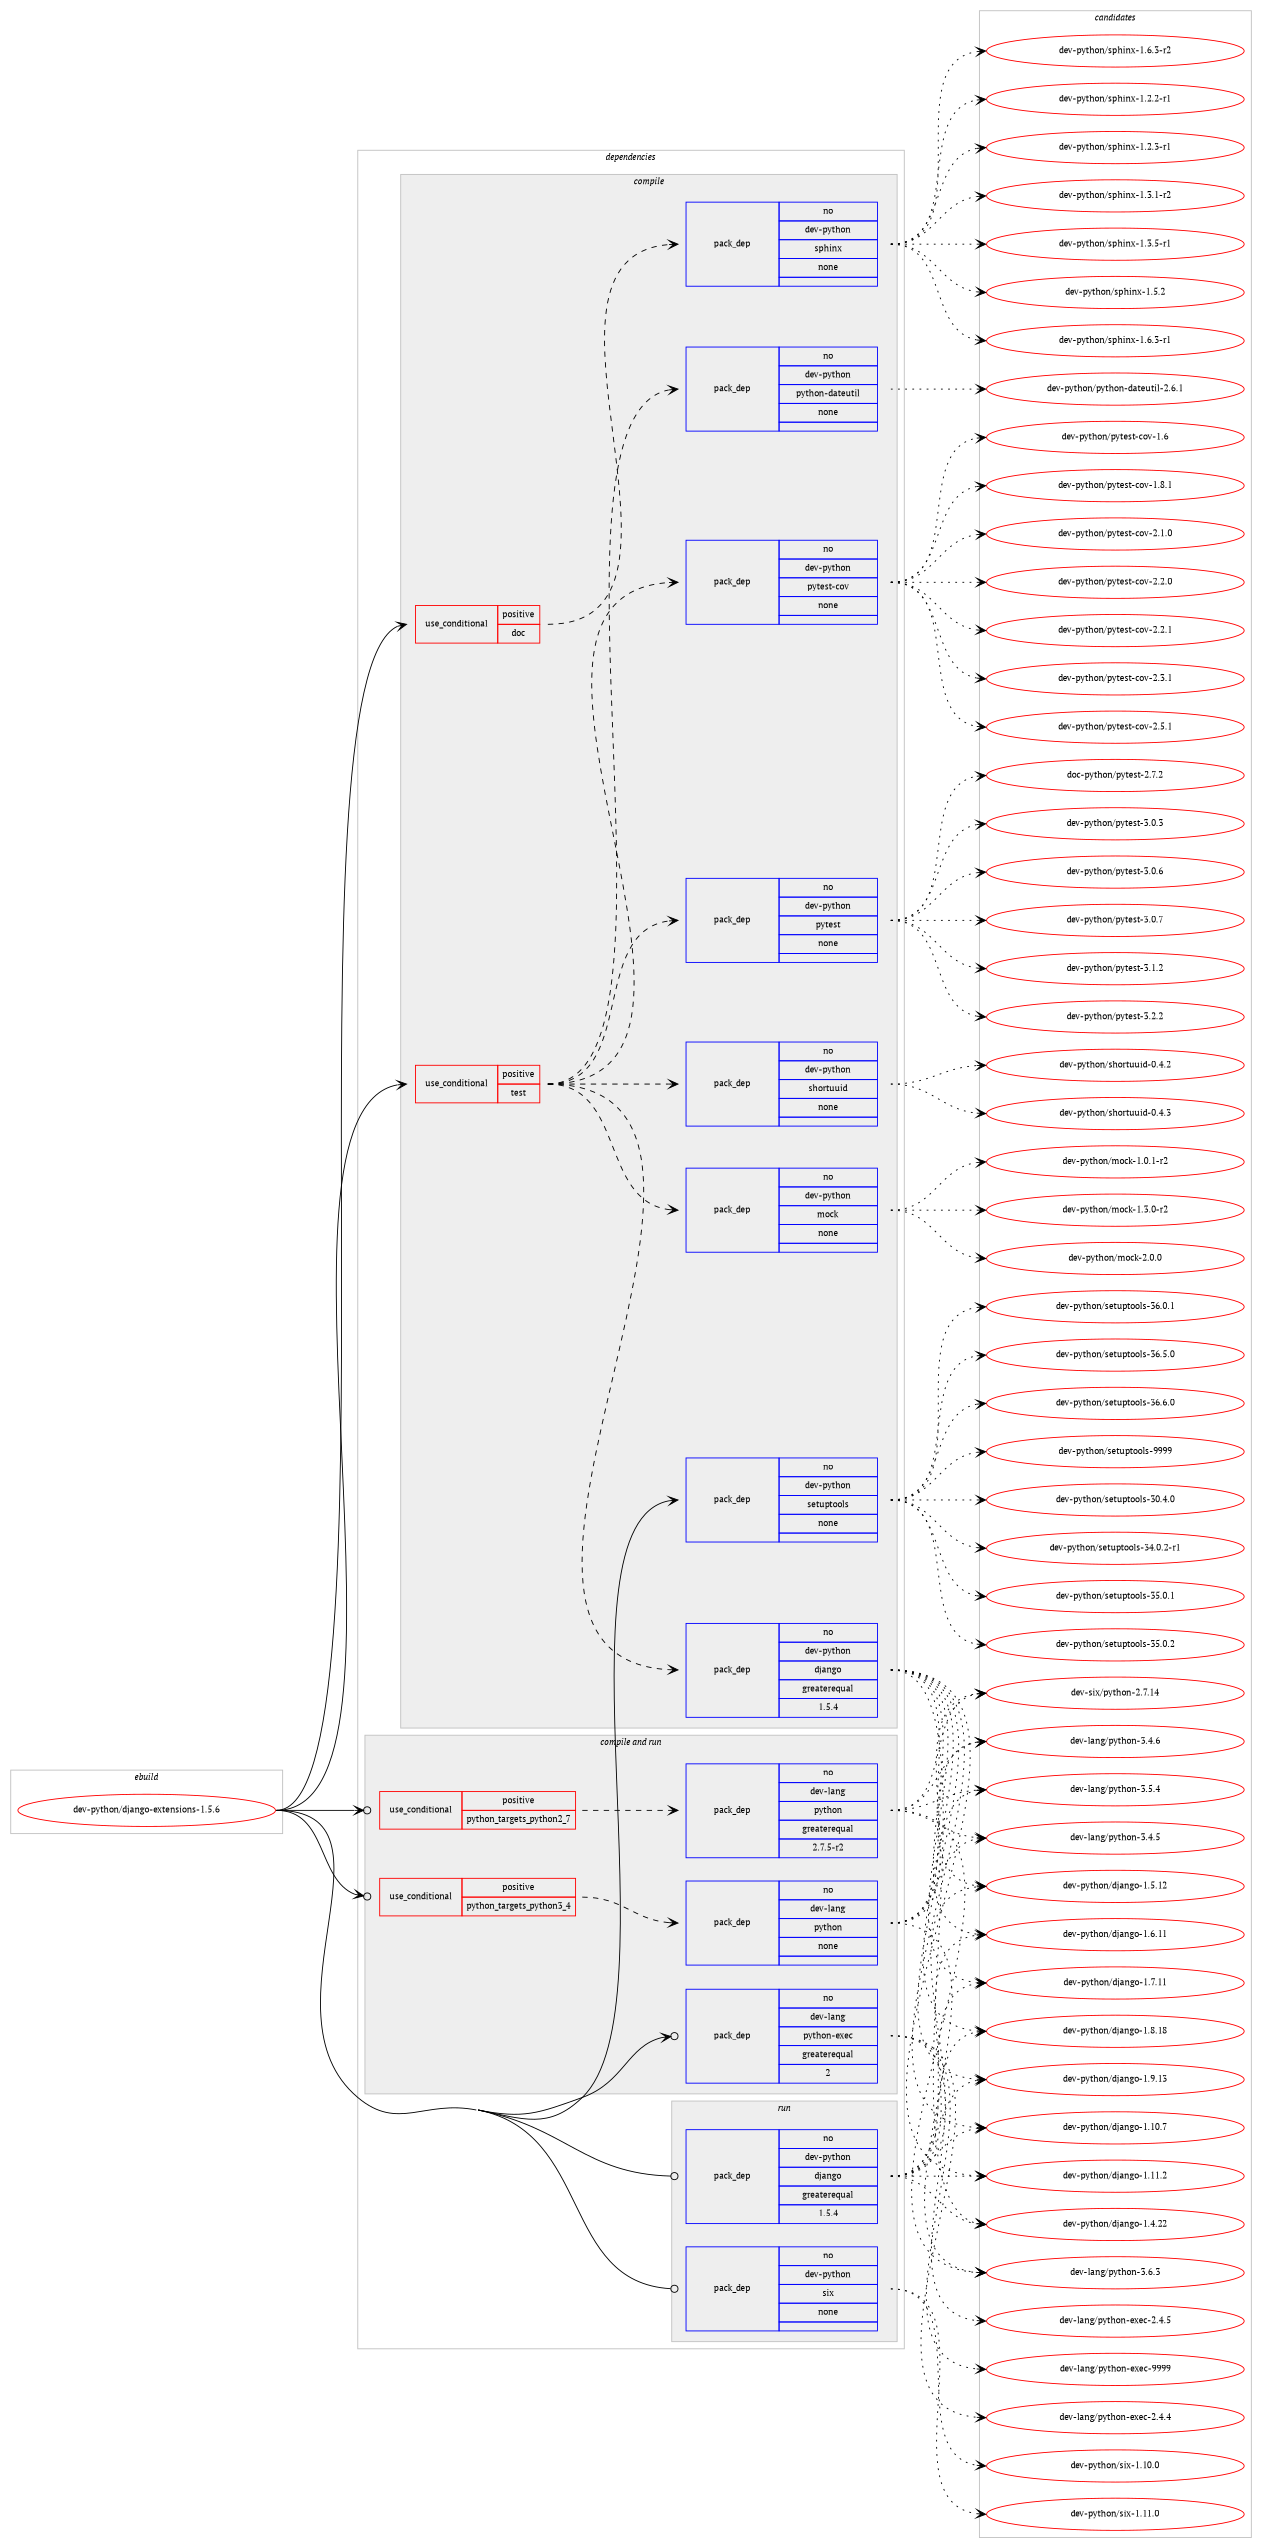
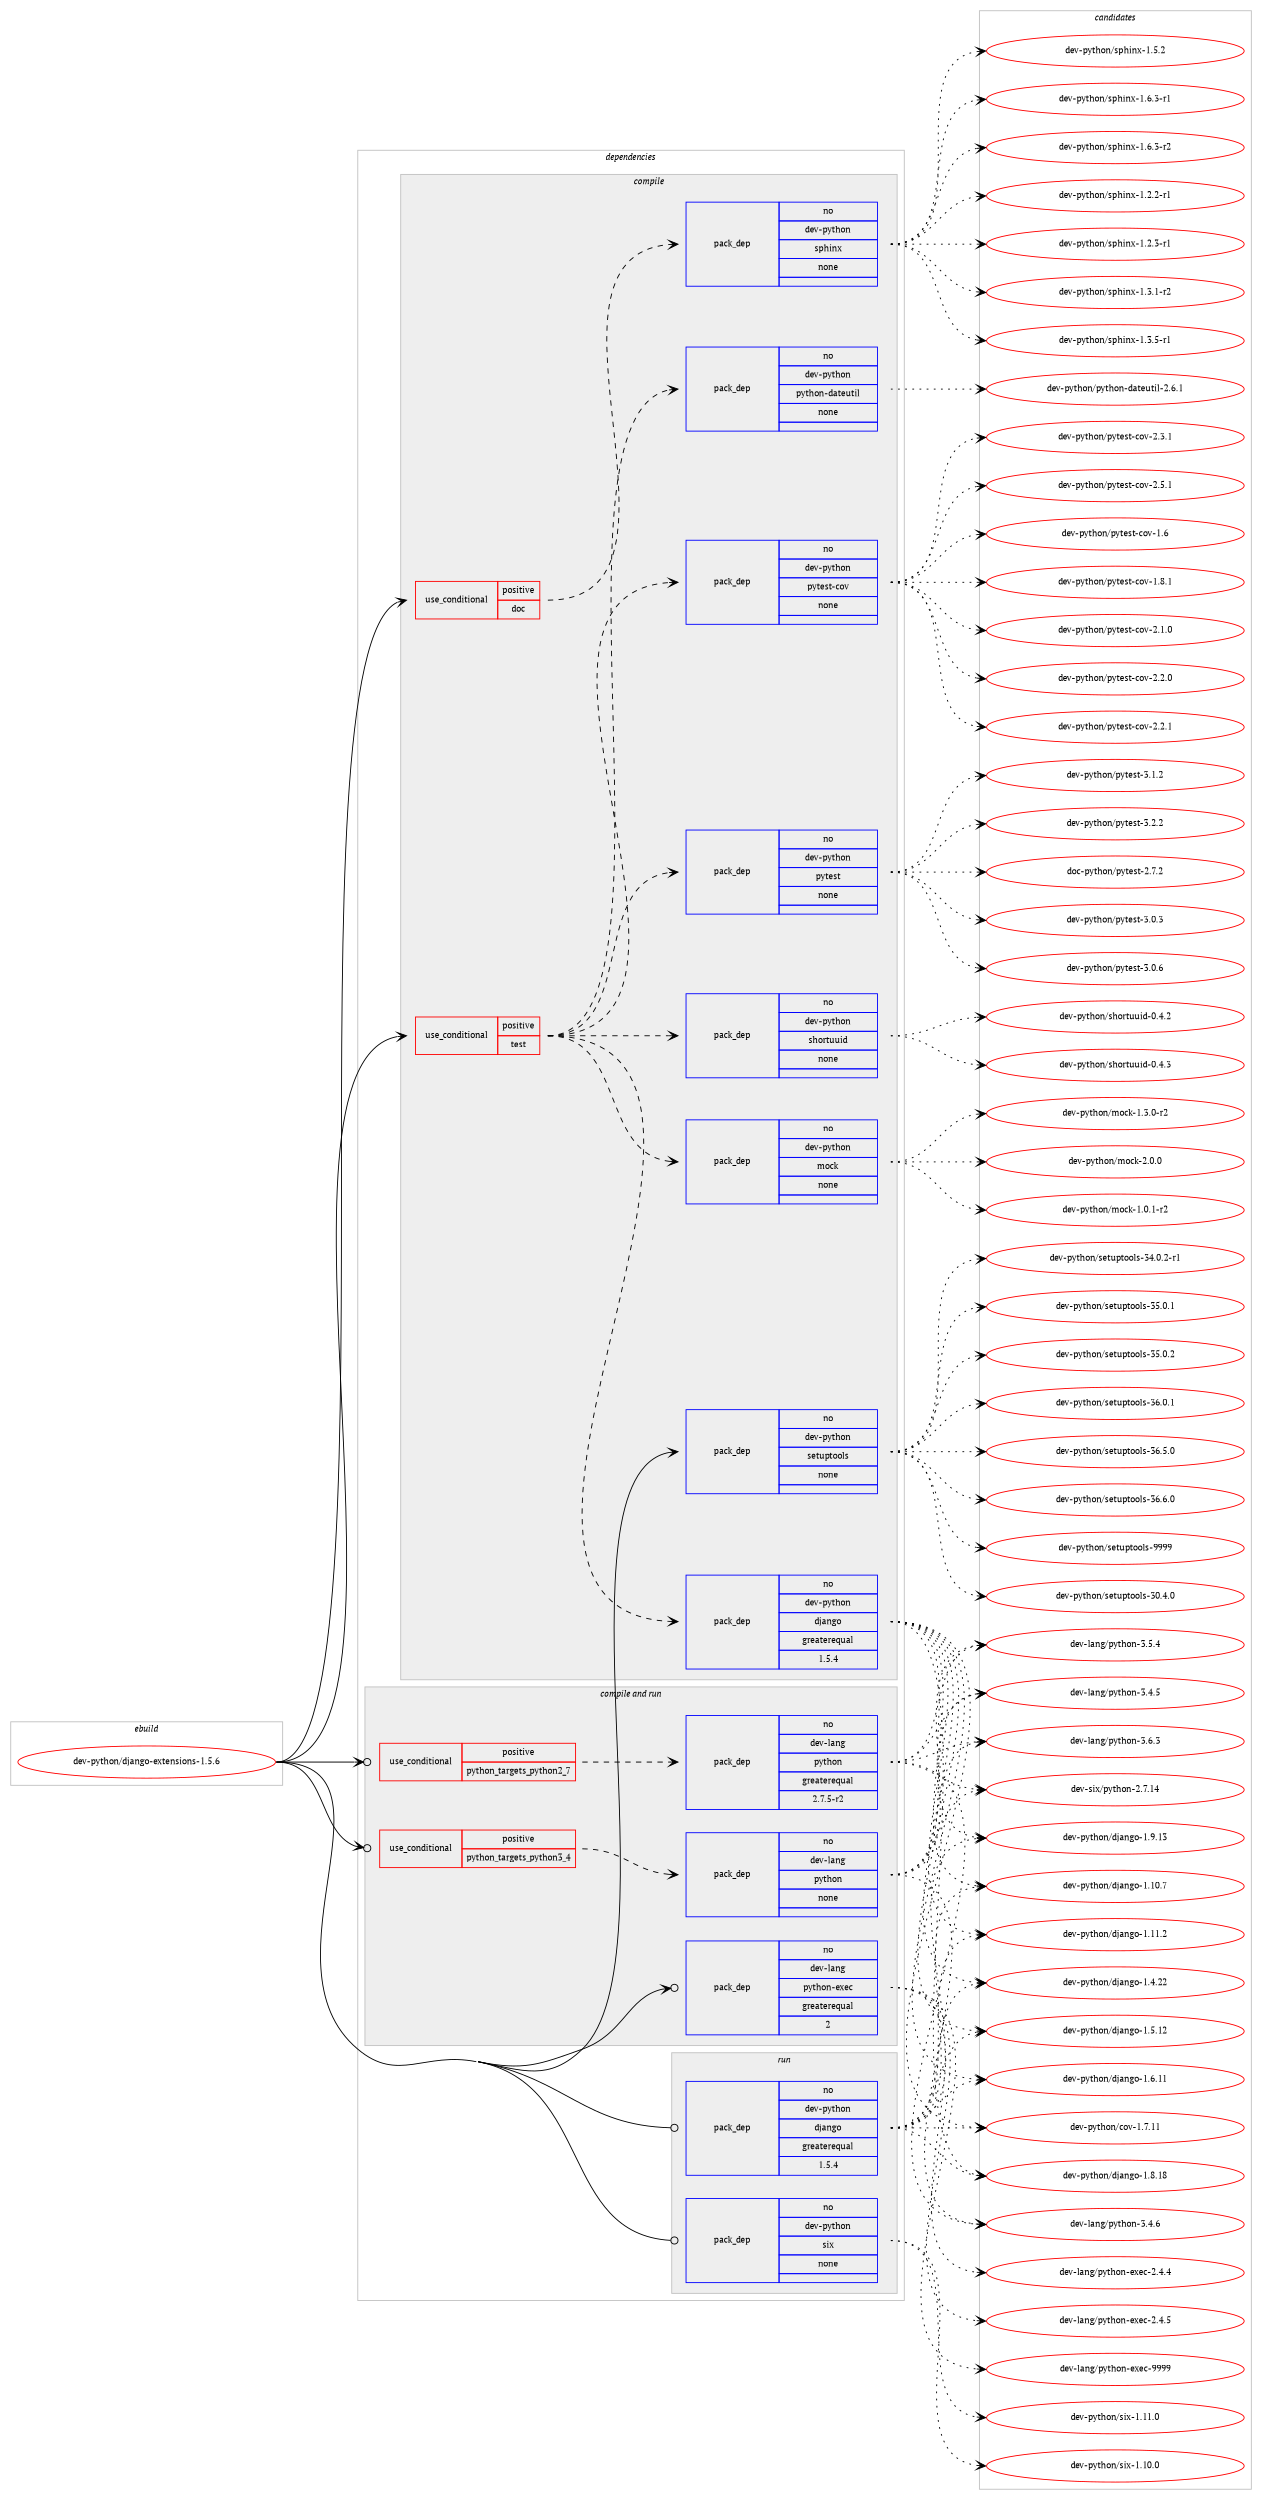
node "dev-python/pytest-3.0.7": removed
node "dev-python/django-1.7.11": label "dev-python/django-1.7.11" -> "dev-python/cov-1.7.11"
